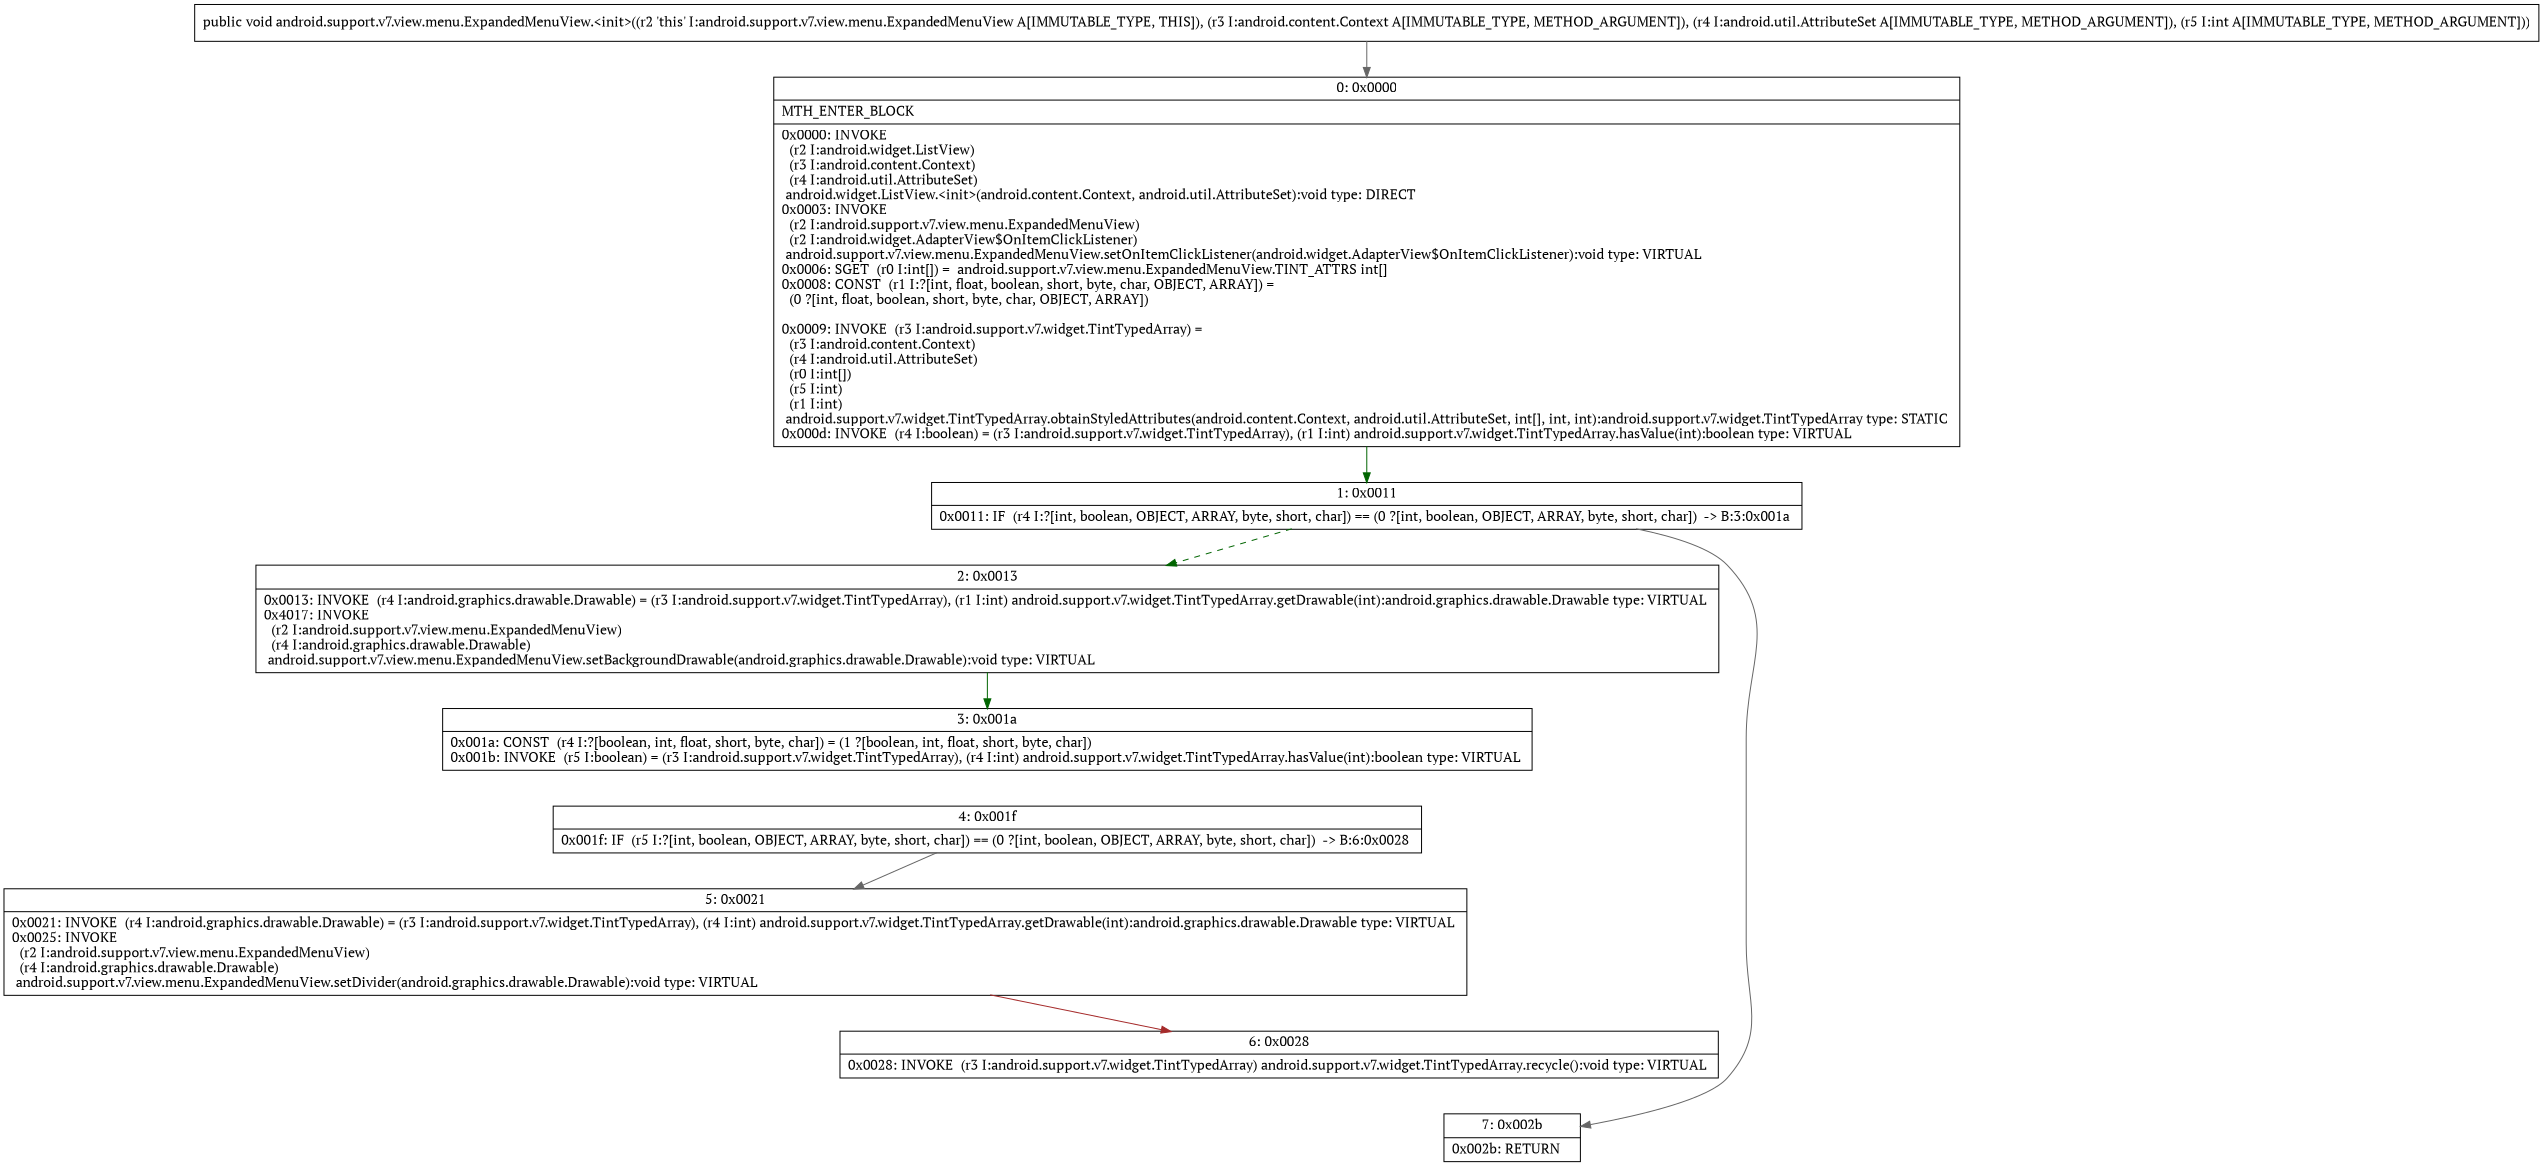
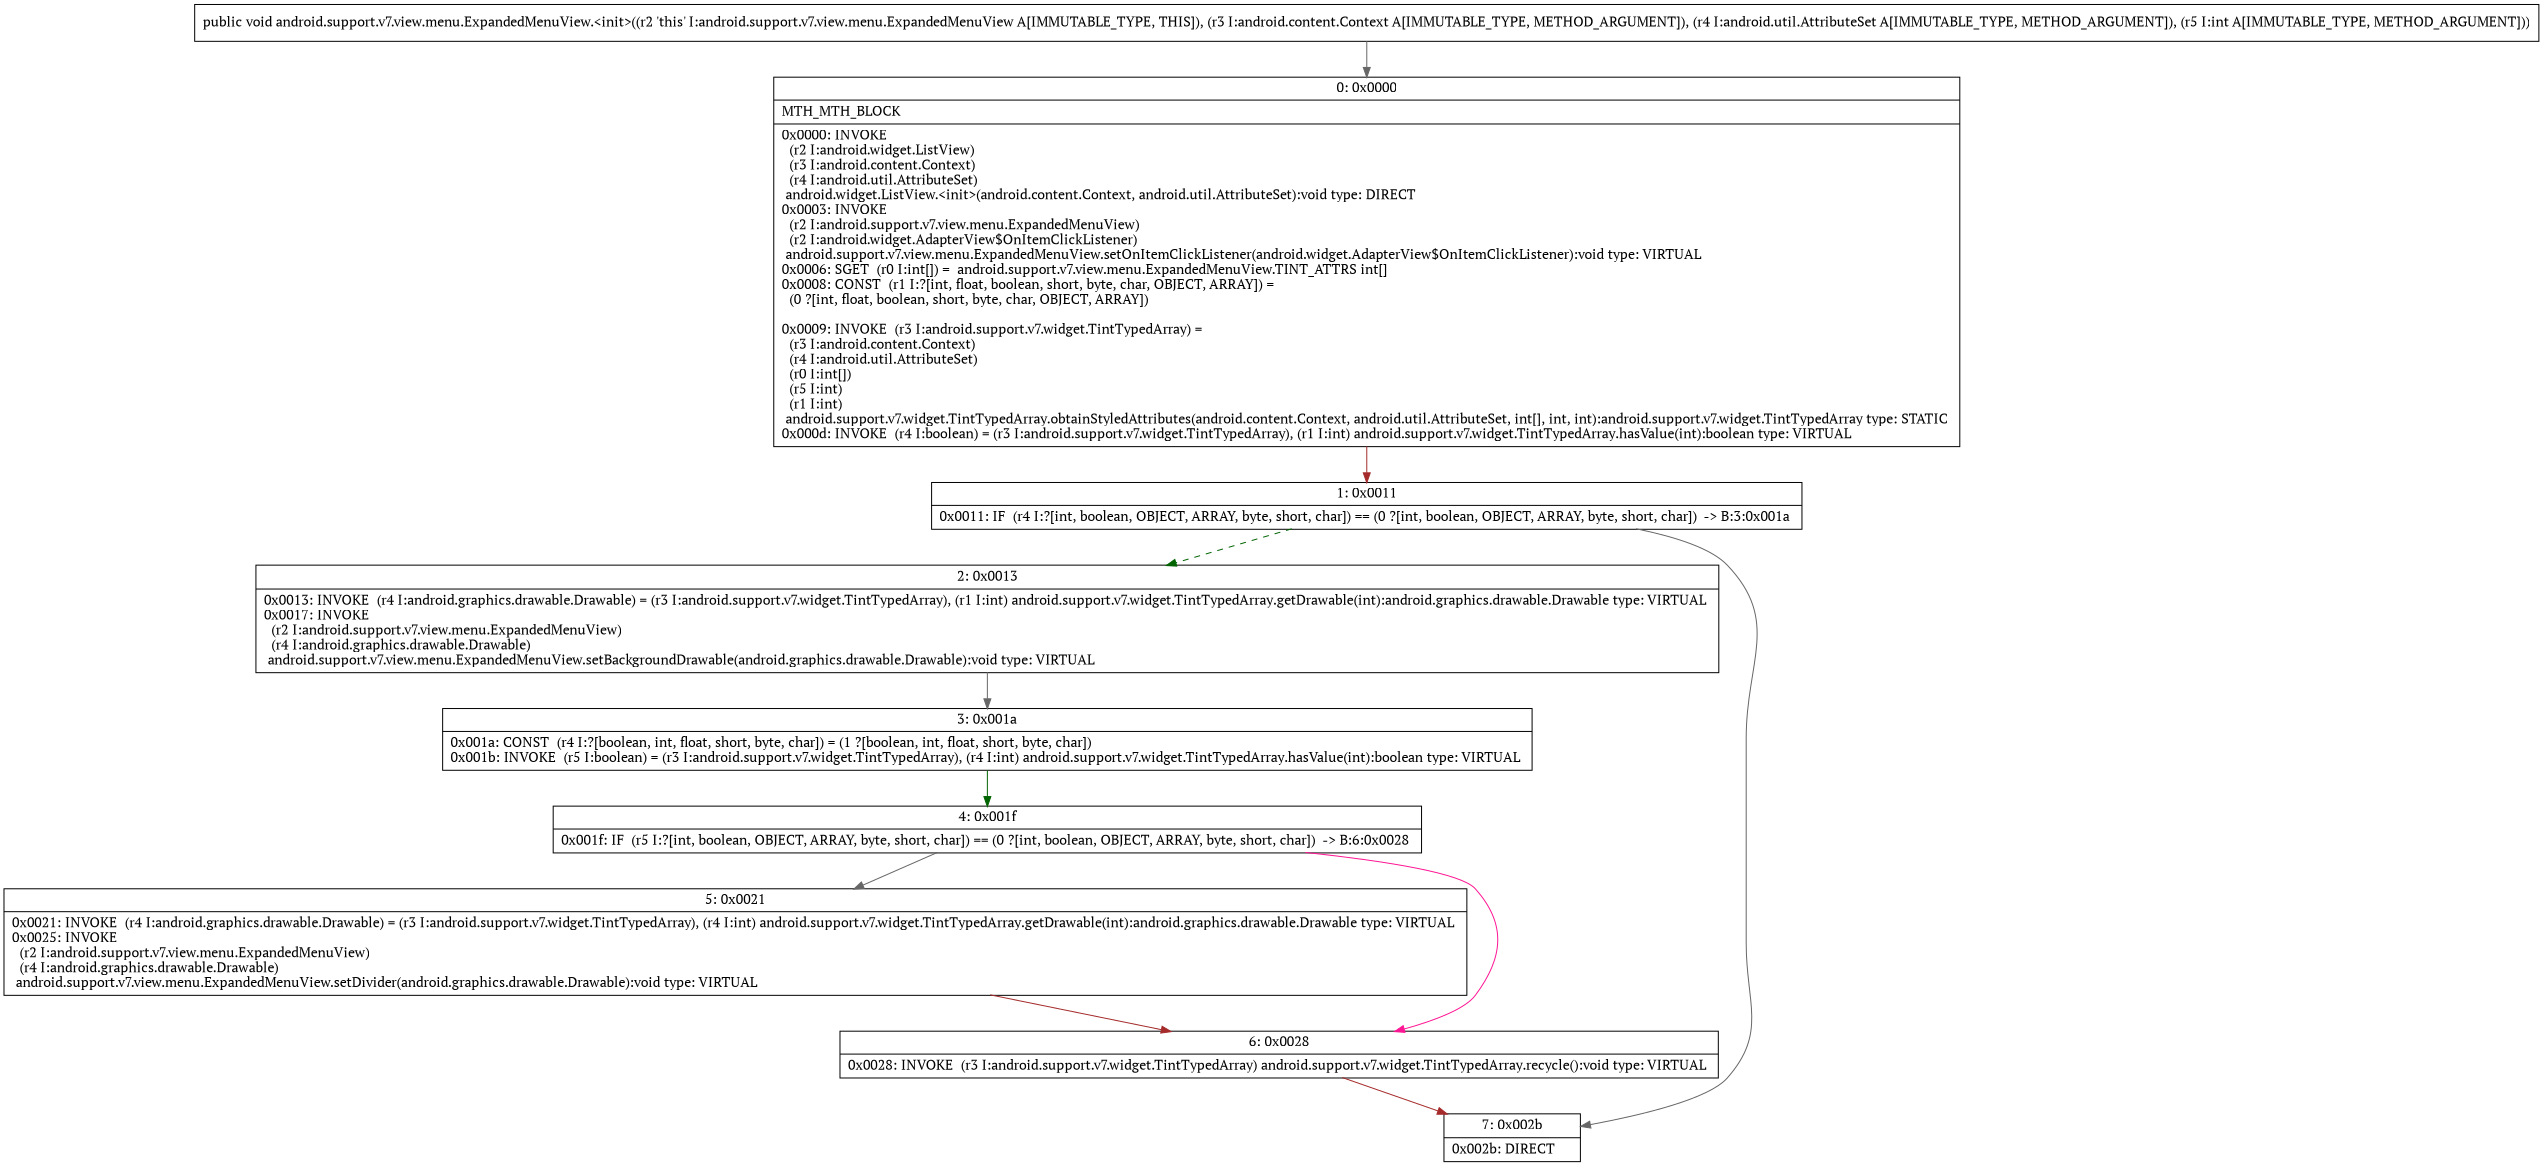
node "0: 0x0000": text "MTH_ENTER_BLOCK" -> "MTH_MTH_BLOCK"
edge "0: 0x0000" -> "1: 0x0011": color darkgreen -> brown
node "2: 0x0013": text "0x4017: INVOKE" -> "0x0017: INVOKE"
edge "2: 0x0013" -> "3: 0x001a": color darkgreen -> gray40
edge "3: 0x001a" -> "4: 0x001f": added
edge "4: 0x001f" -> "6: 0x0028": added
edge "6: 0x0028" -> "7: 0x002b": added
node "7: 0x002b": text "0x002b: RETURN" -> "0x002b: DIRECT"
